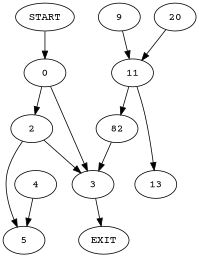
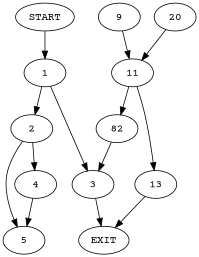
node "0": label "0" -> "1"
edge "2" -> "3": now "2" -> "4"
edge "13" -> "EXIT": added
